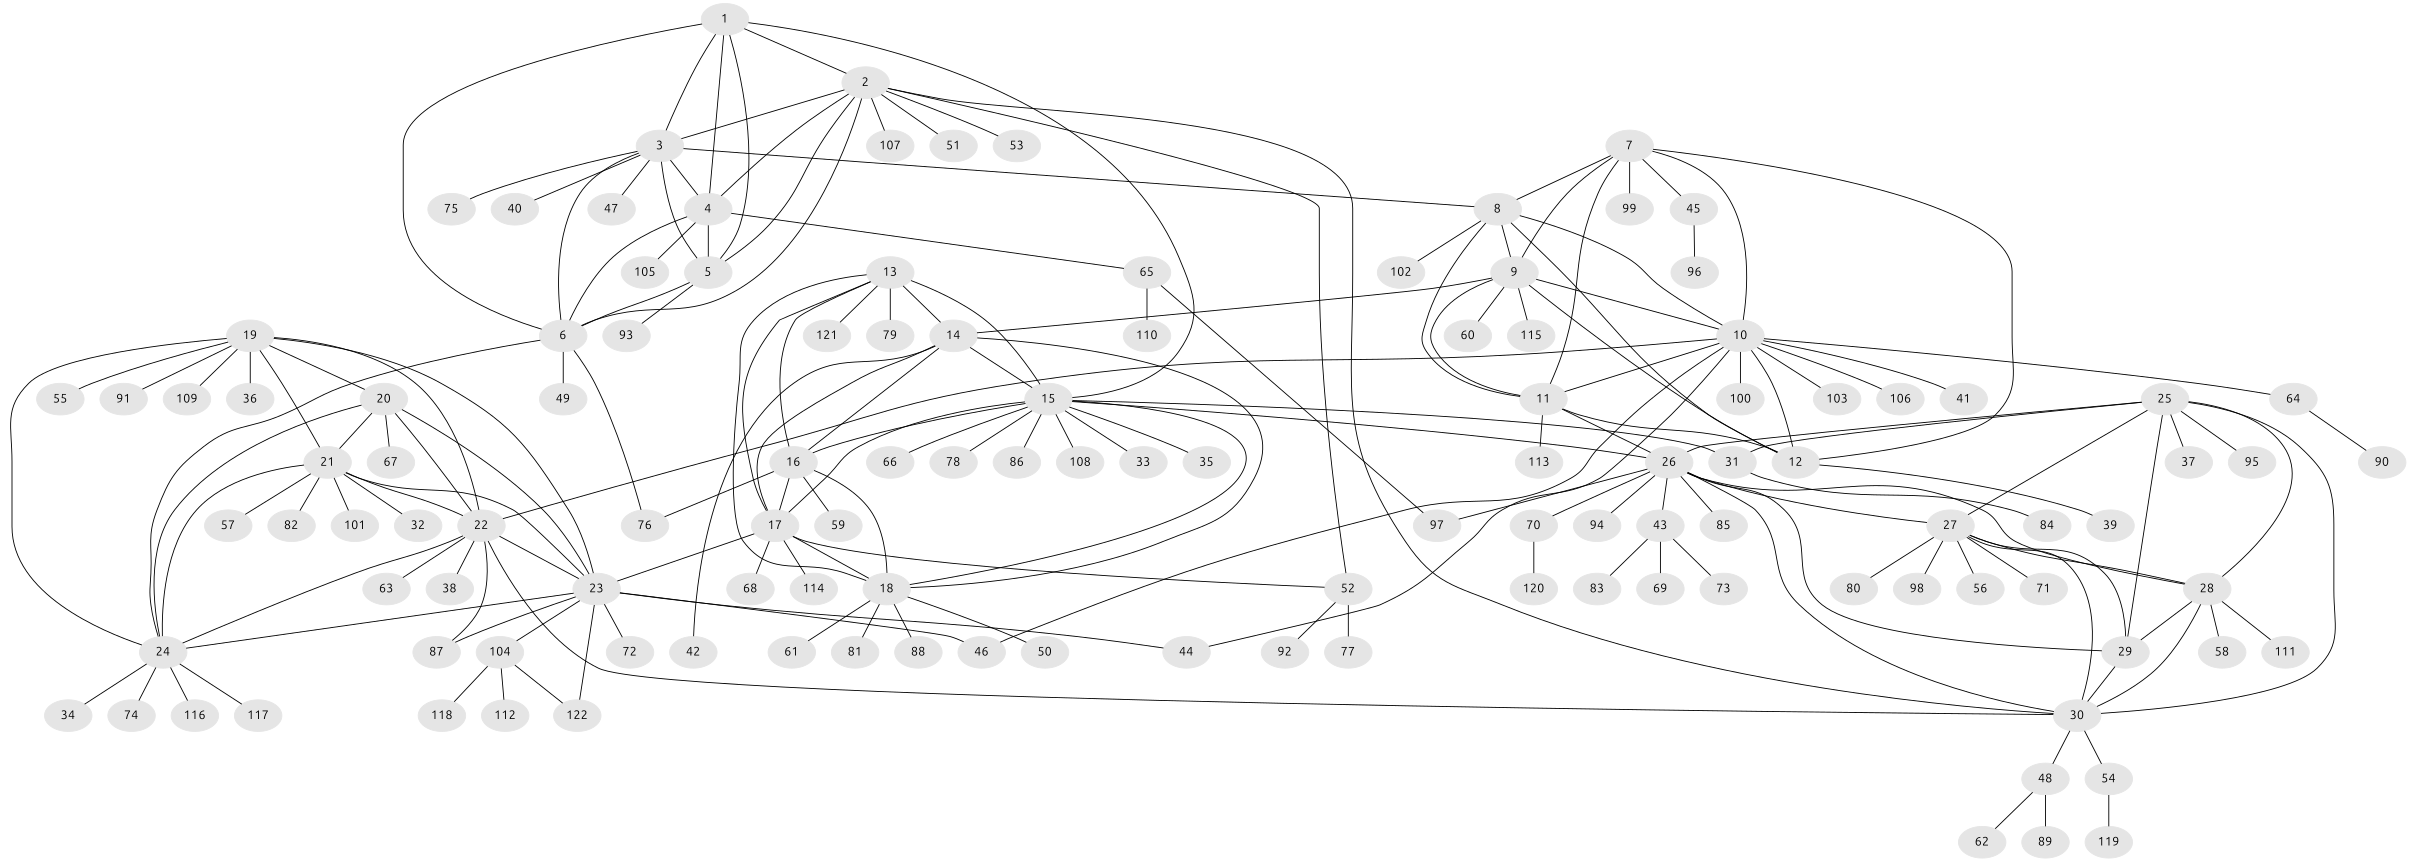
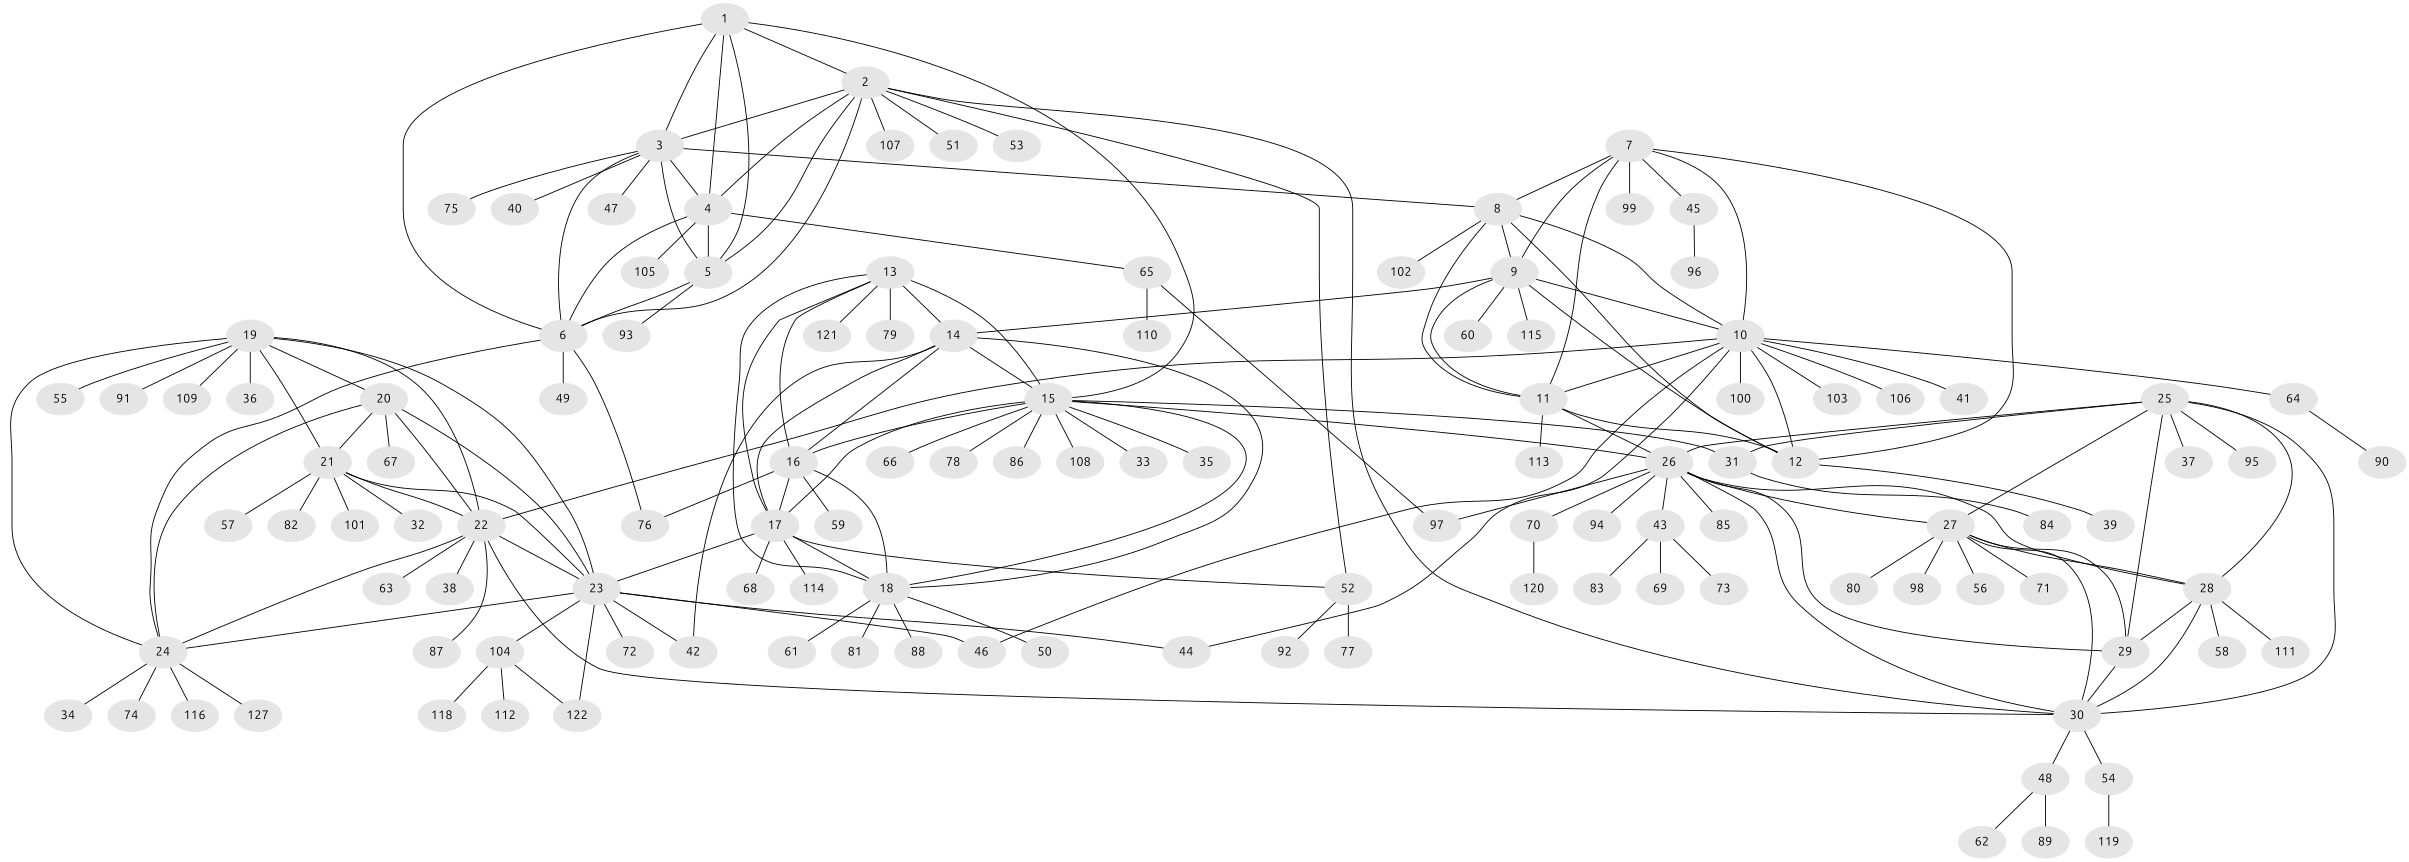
edge "21" -- "24": removed
edge "23" -- "87": now "23" -- "42"
node "117": label "117" -> "127"
